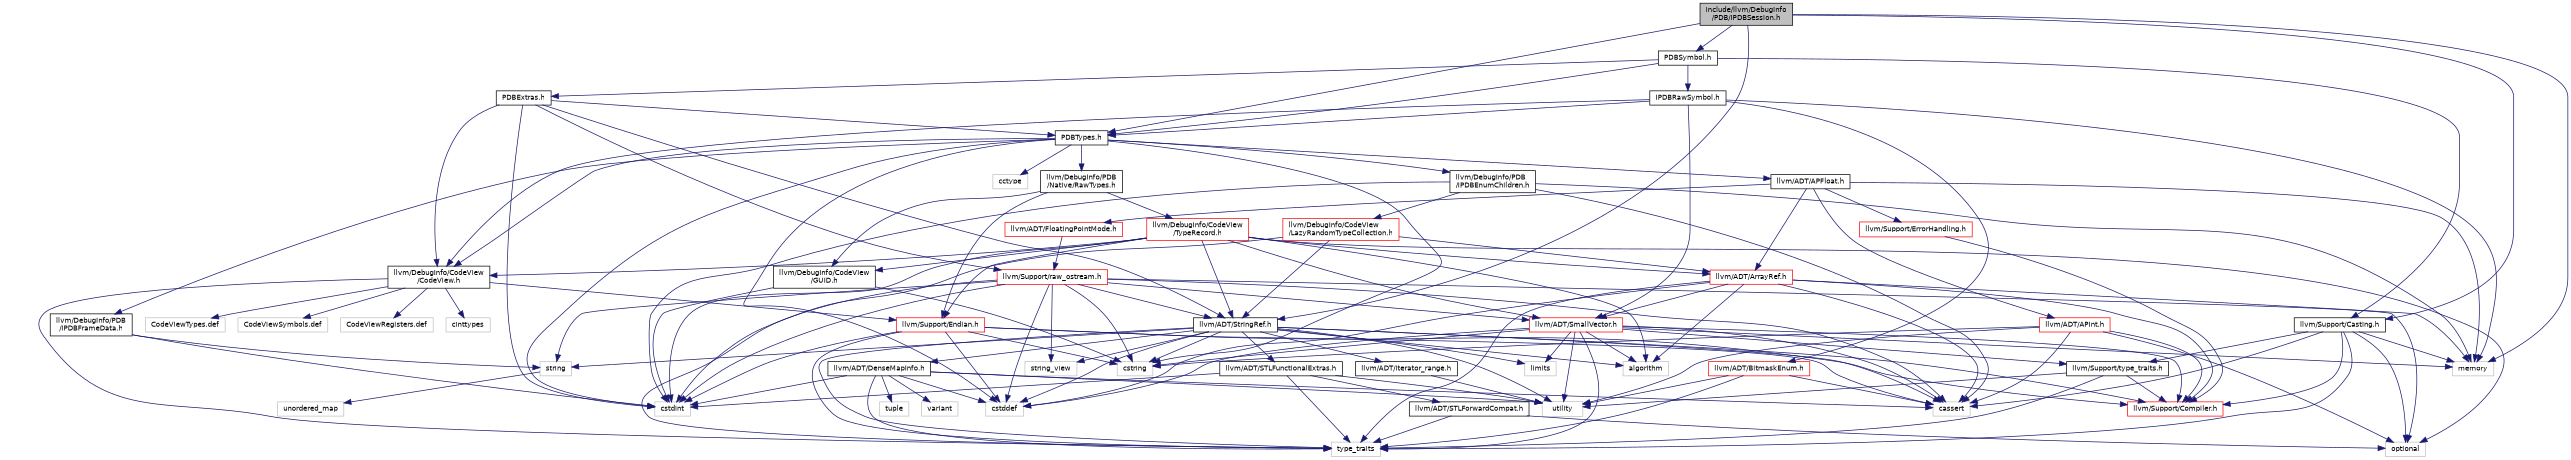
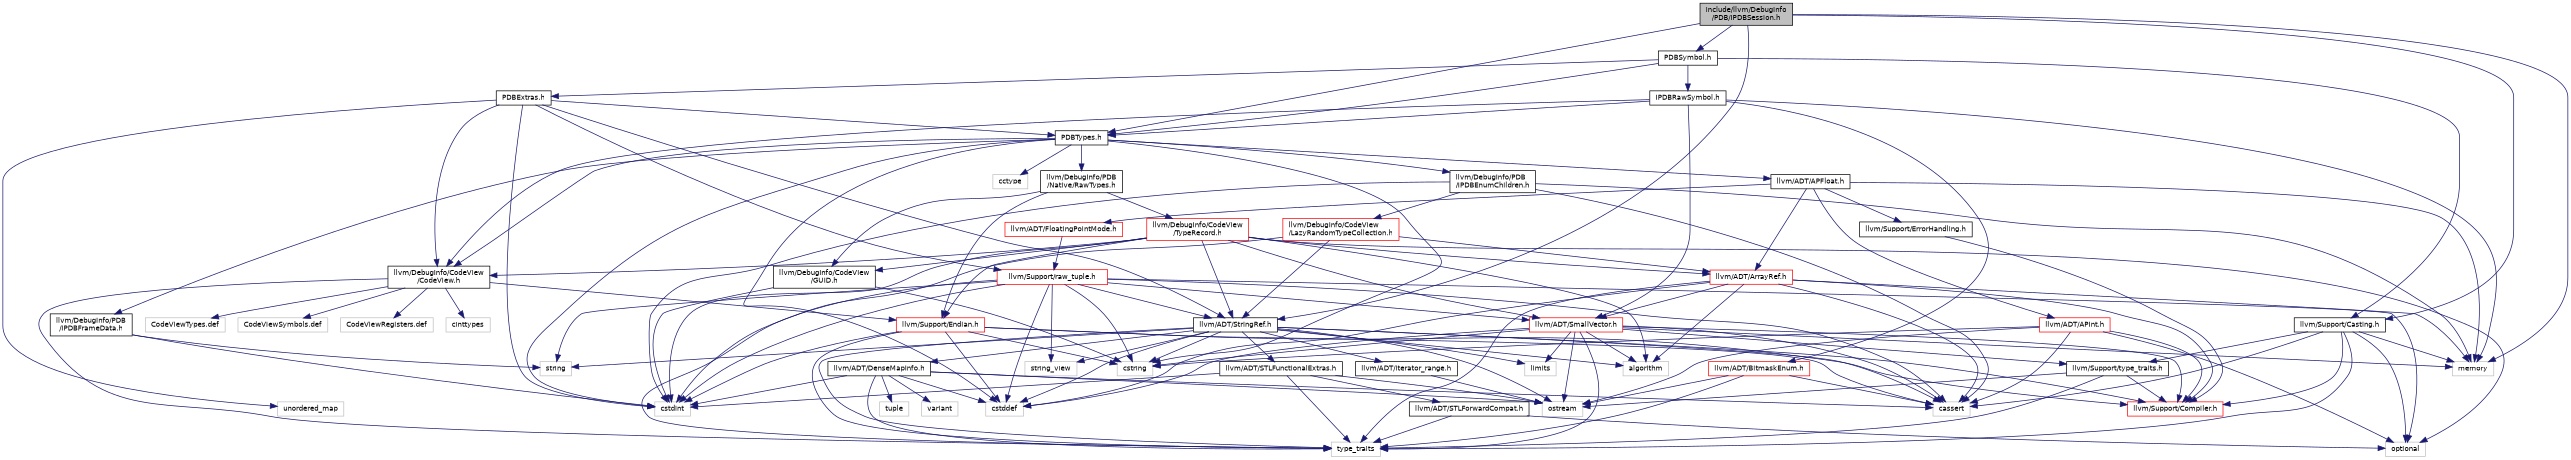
node "llvm/Support/ErrorHandling.h": color red -> black
node "llvm/Support/raw_ostream.h": label "llvm/Support/raw_ostream.h" -> "llvm/Support/raw_tuple.h"
edge "string" -> "unordered_map": now "PDBExtras.h" -> "unordered_map"
node "utility": label "utility" -> "ostream"
